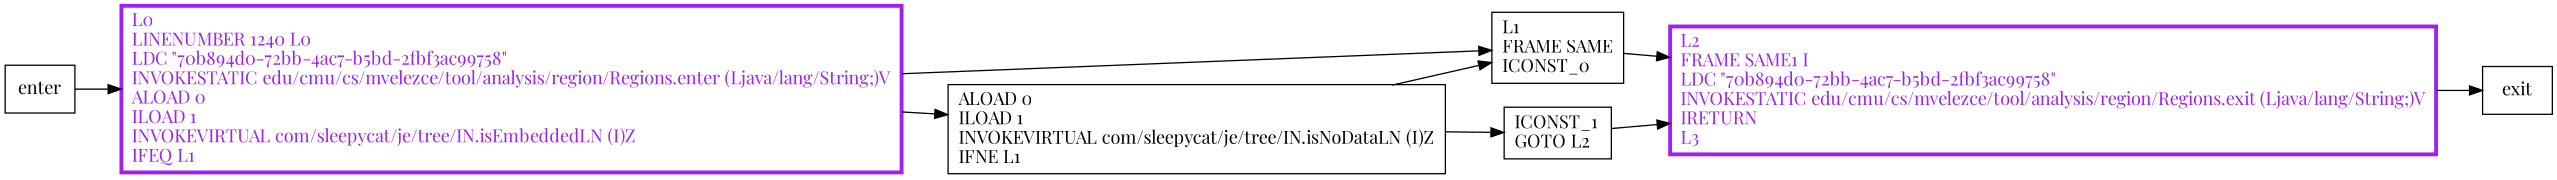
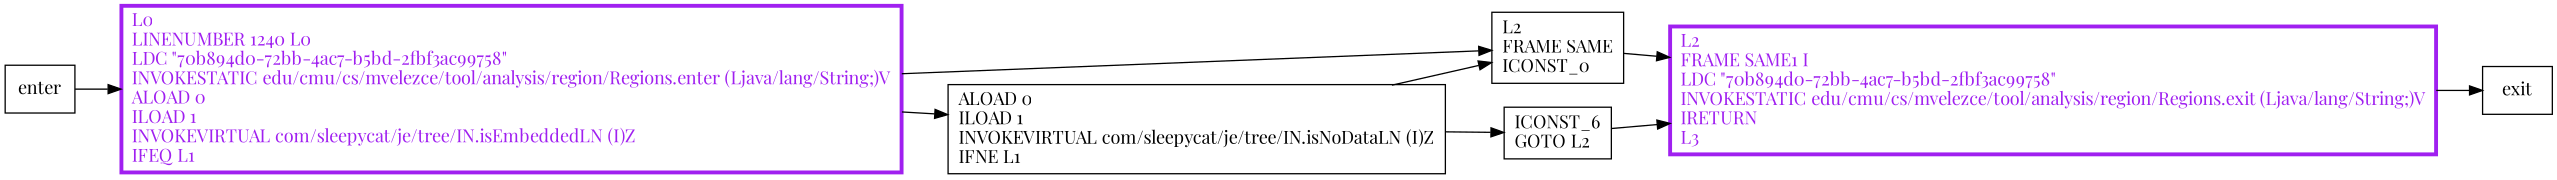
node "L1 FRAME SAME ICONST_0": label "L1 FRAME SAME ICONST_0" -> "L2 FRAME SAME ICONST_0"
node "ICONST_1 GOTO L2": label "ICONST_1 GOTO L2" -> "ICONST_6 GOTO L2"
